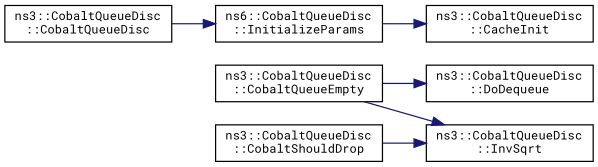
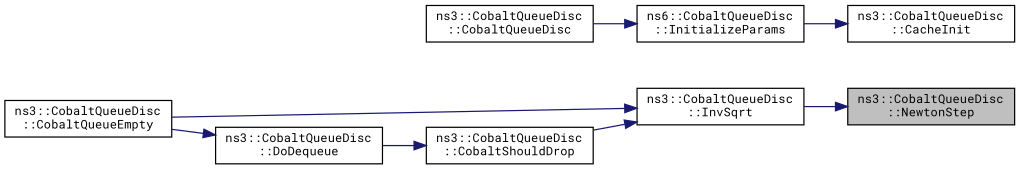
node "ns3::CobaltQueueDisc ::NewtonStep": added
edge "ns3::CobaltQueueDisc ::DoDequeue" -> "ns3::CobaltQueueDisc ::CobaltShouldDrop": added
